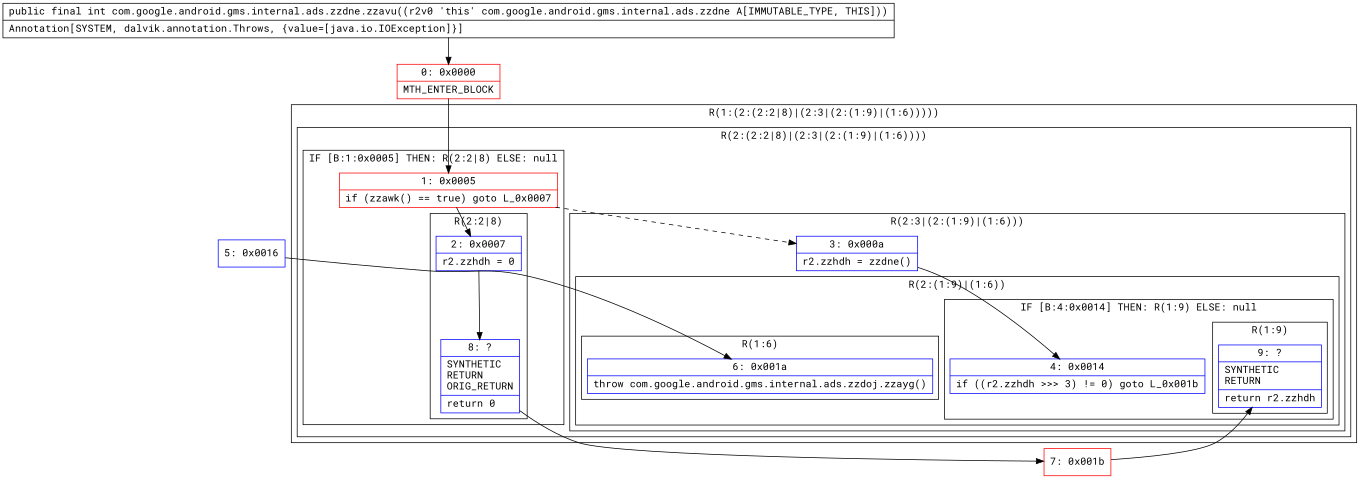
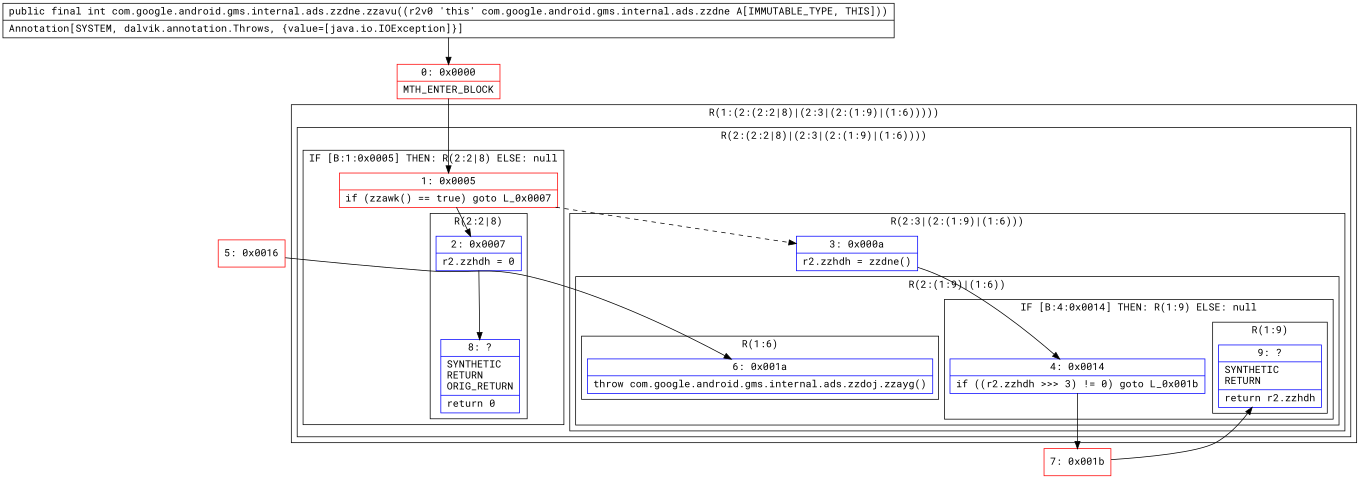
node "5: 0x0016": color blue -> red
edge "8: ?" -> "7: 0x001b": now "4: 0x0014" -> "7: 0x001b"
